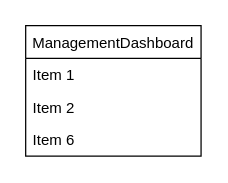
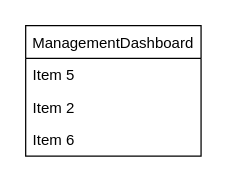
node "Item 1": label "Item 1" -> "Item 5"
